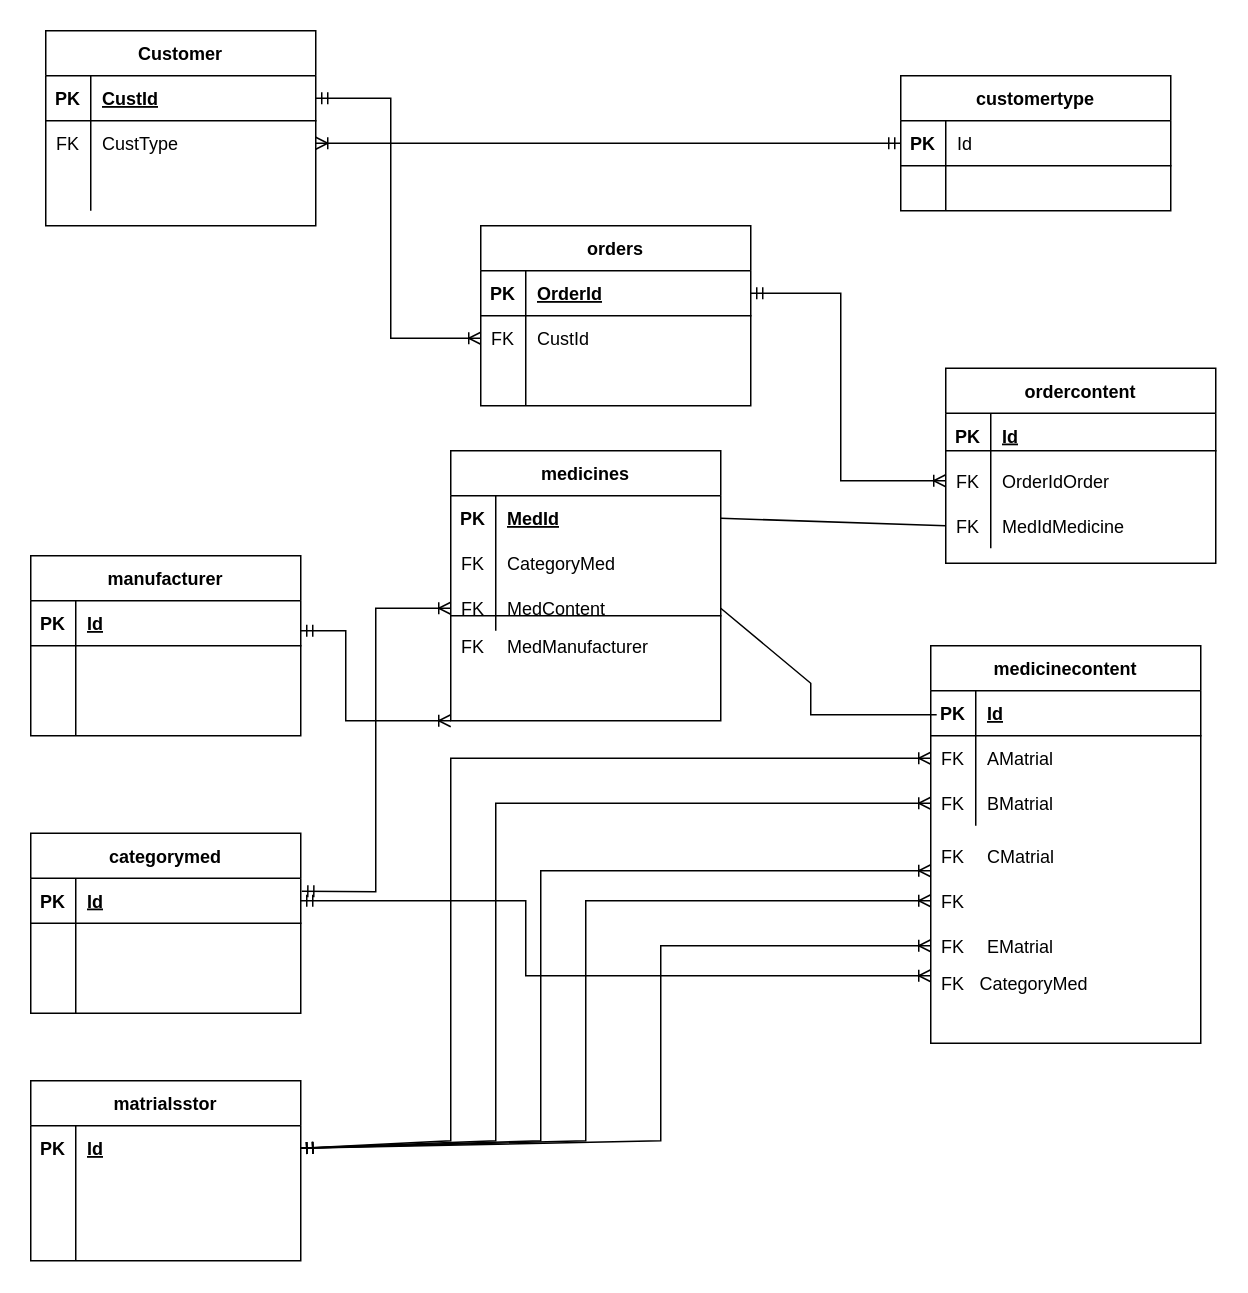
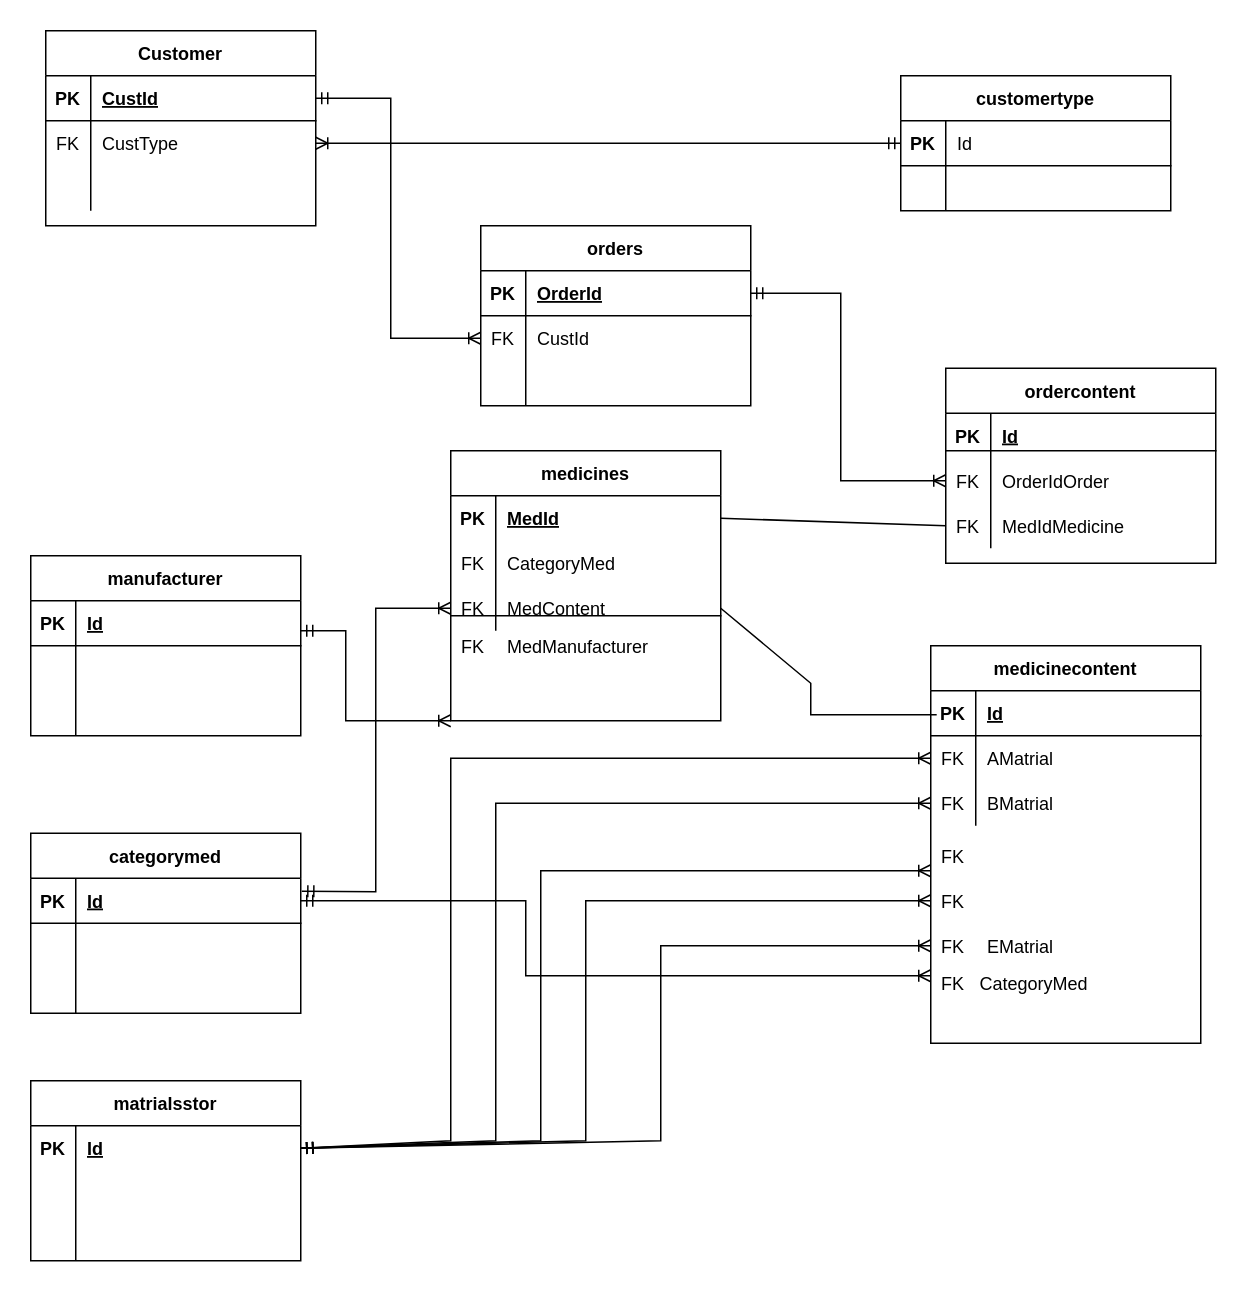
node "CMatrial": removed
